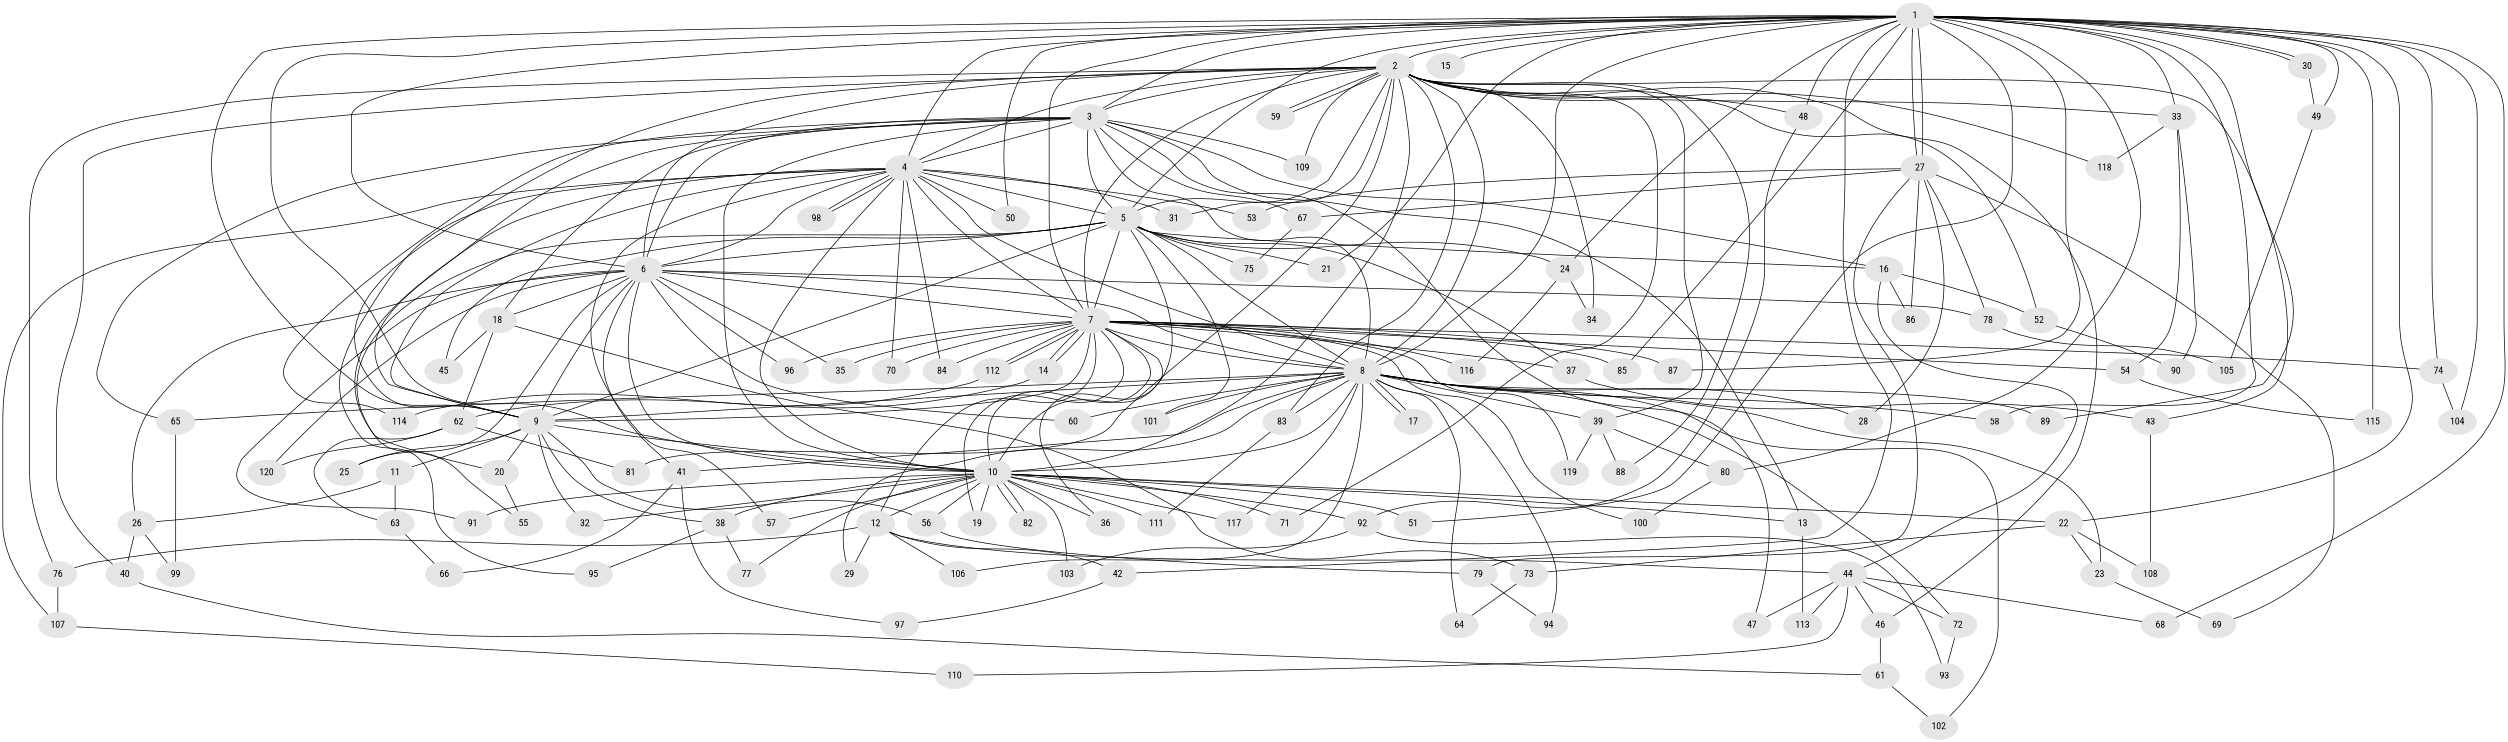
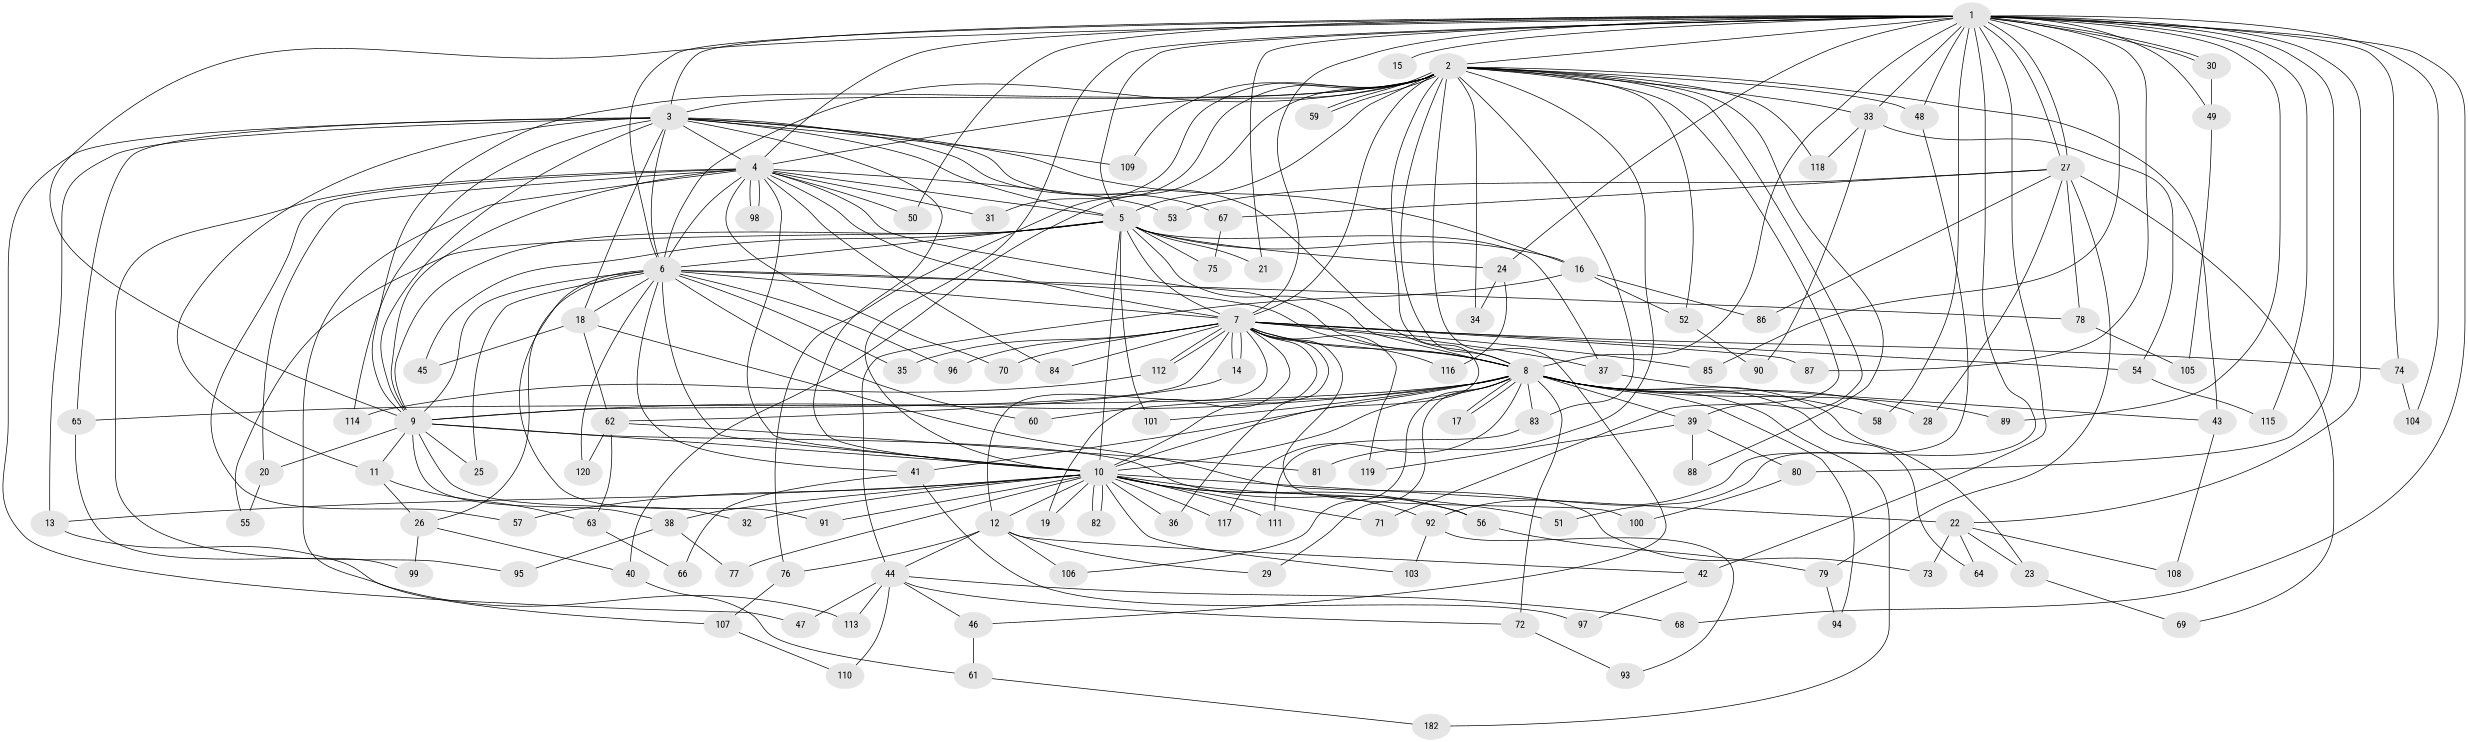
edge "3" -- "11": added
edge "73" -- "64": now "22" -- "64"
node "102": label "102" -> "182"
